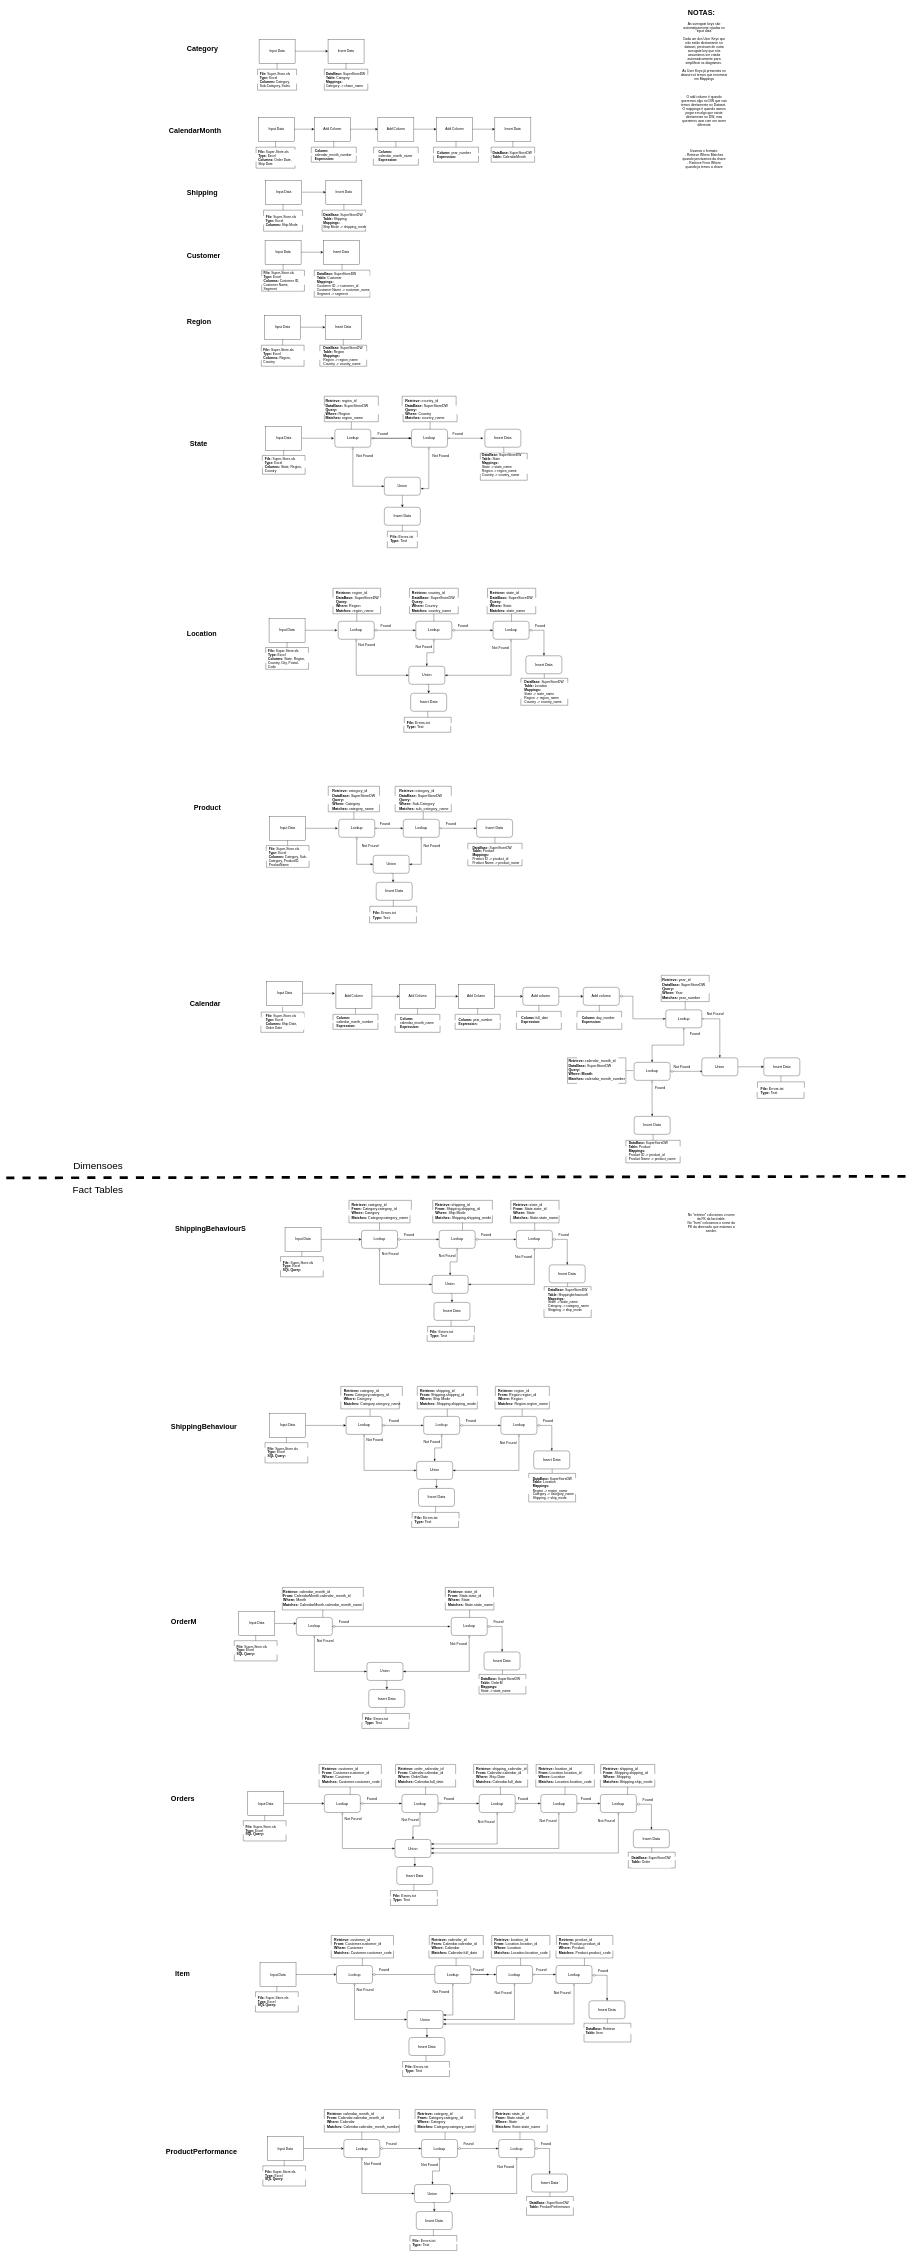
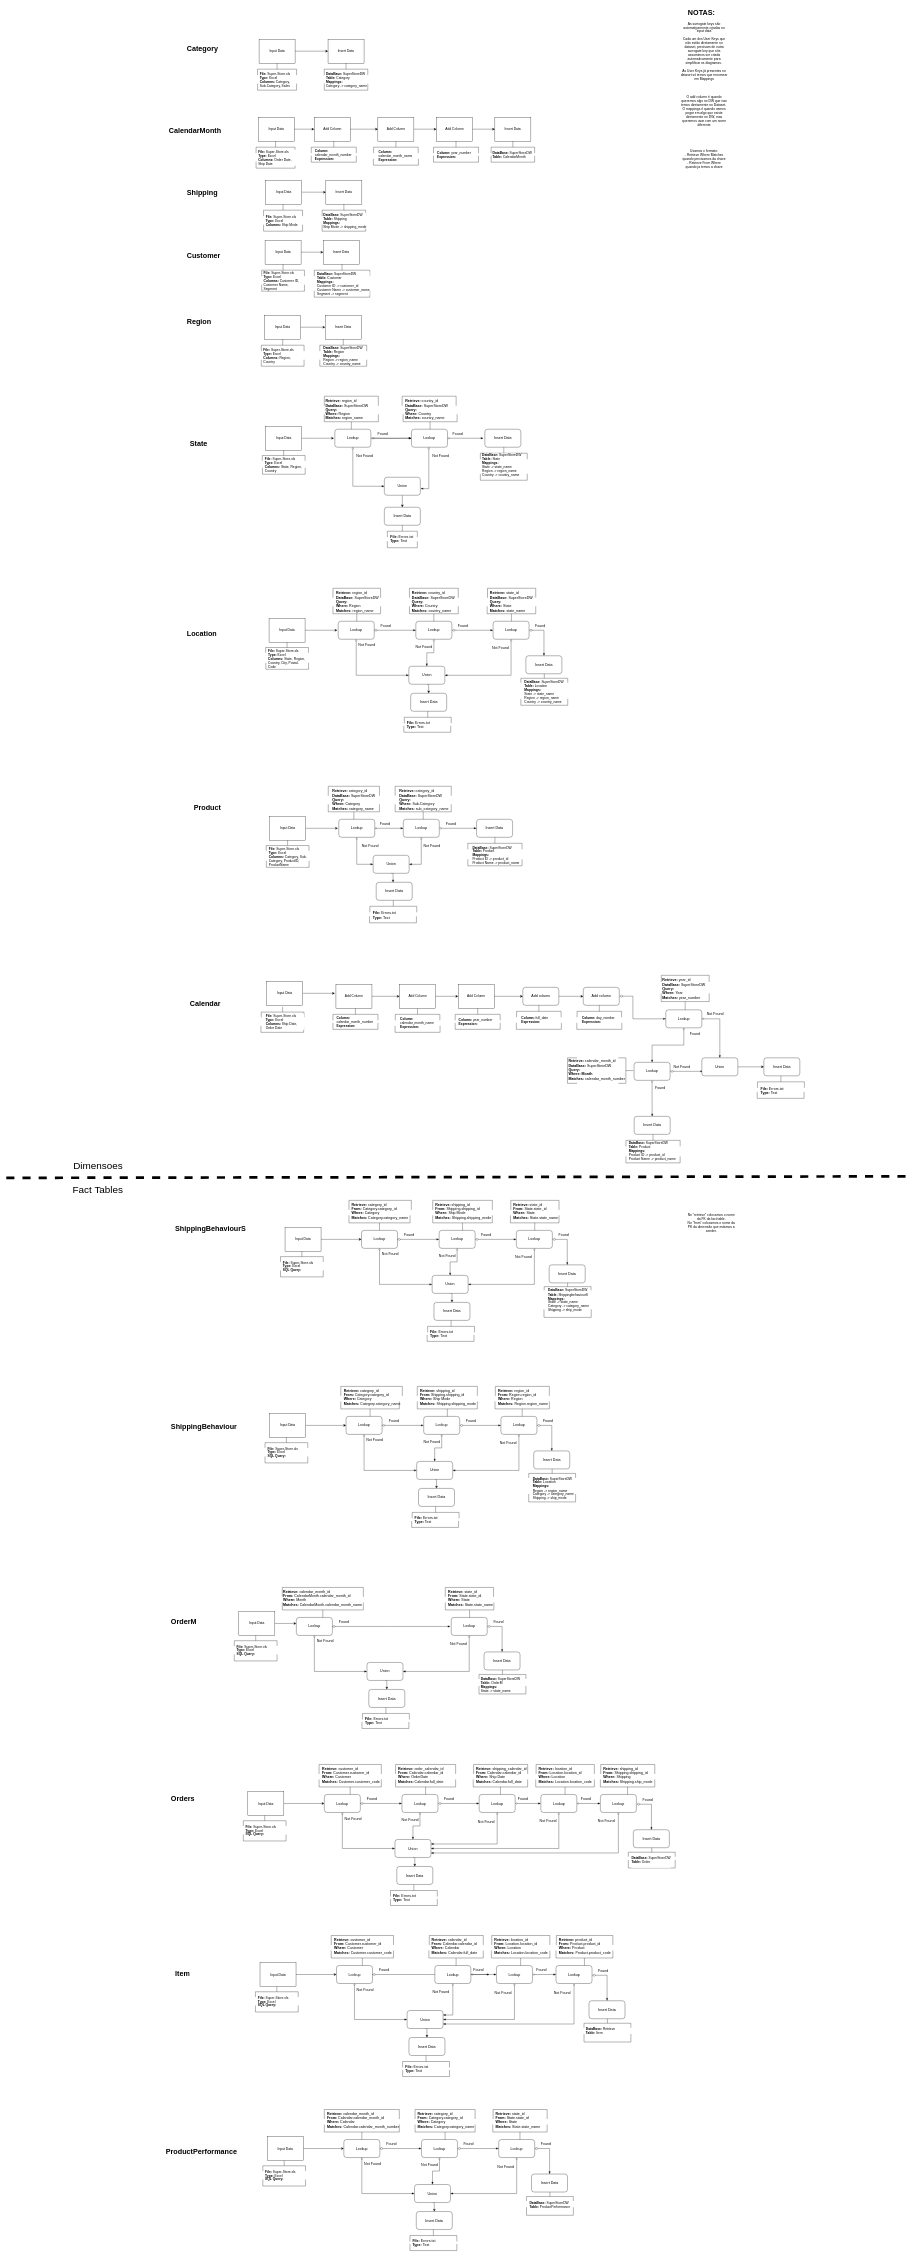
node "DataBase: SuperStoreDW Table: Category Mappings: Category -> chave_name": label "DataBase: SuperStoreDW Table: Category Mappings: Category -> chave_name" -> "DataBase: SuperStoreDW Table: Category Mappings: Category -> category_name"
